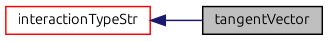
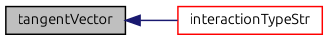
edge "tangentVector" -> "interactionTypeStr": reversed
